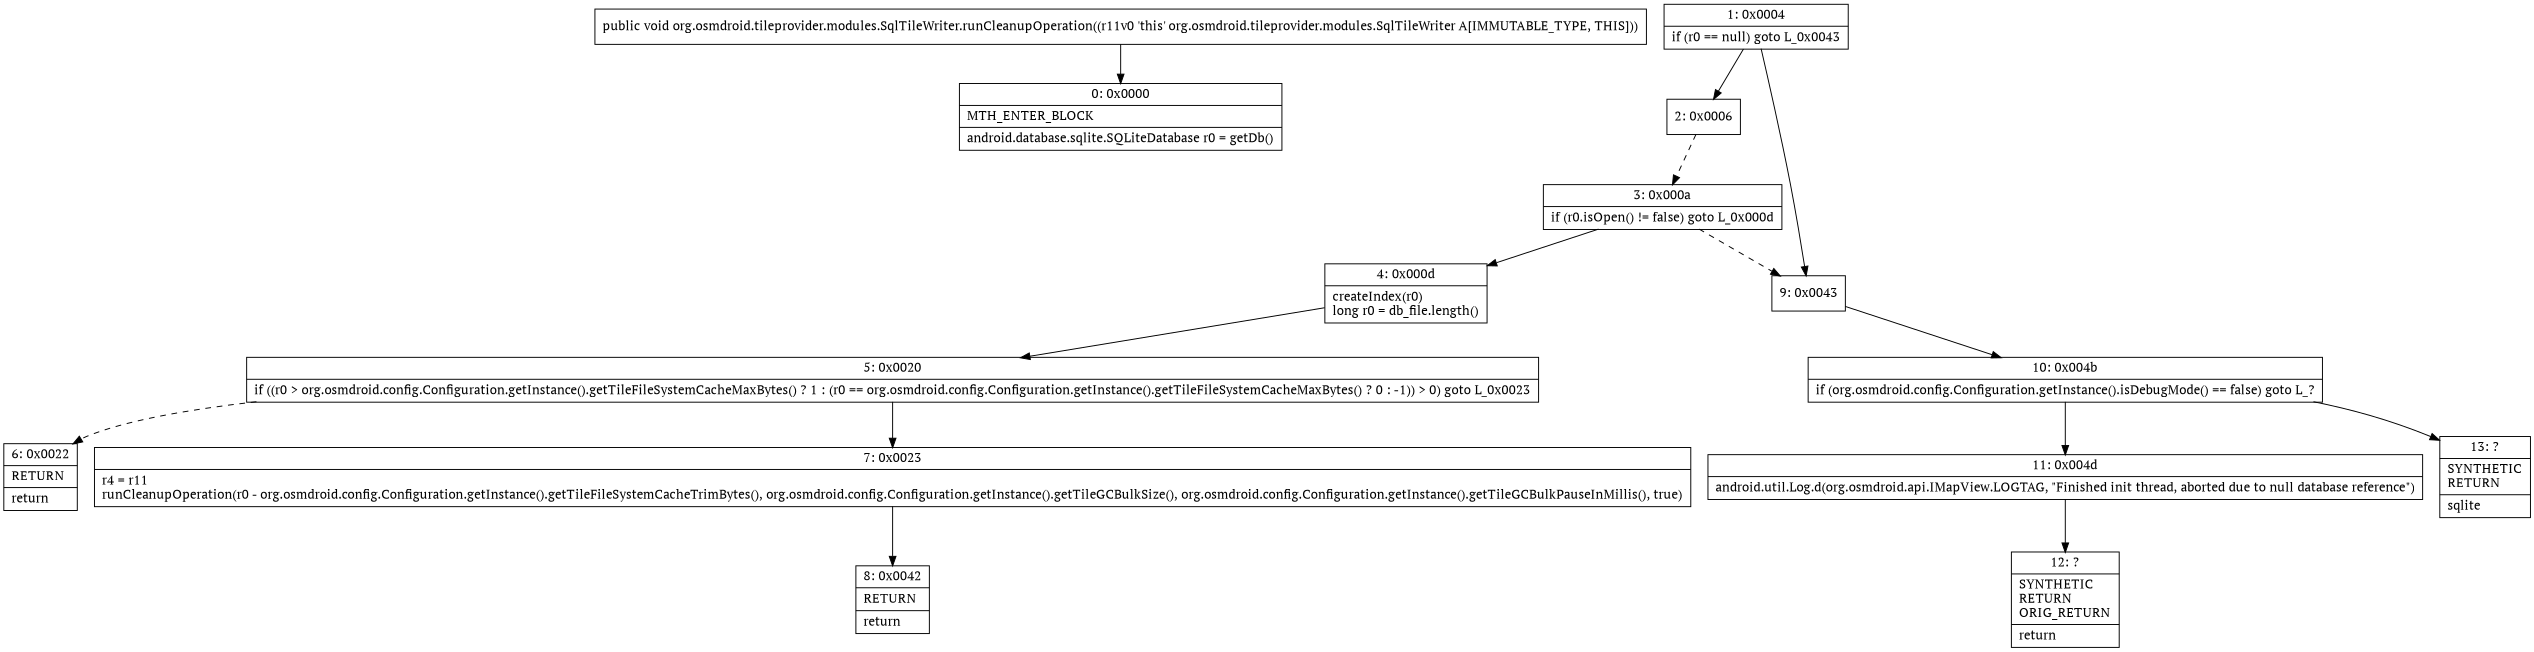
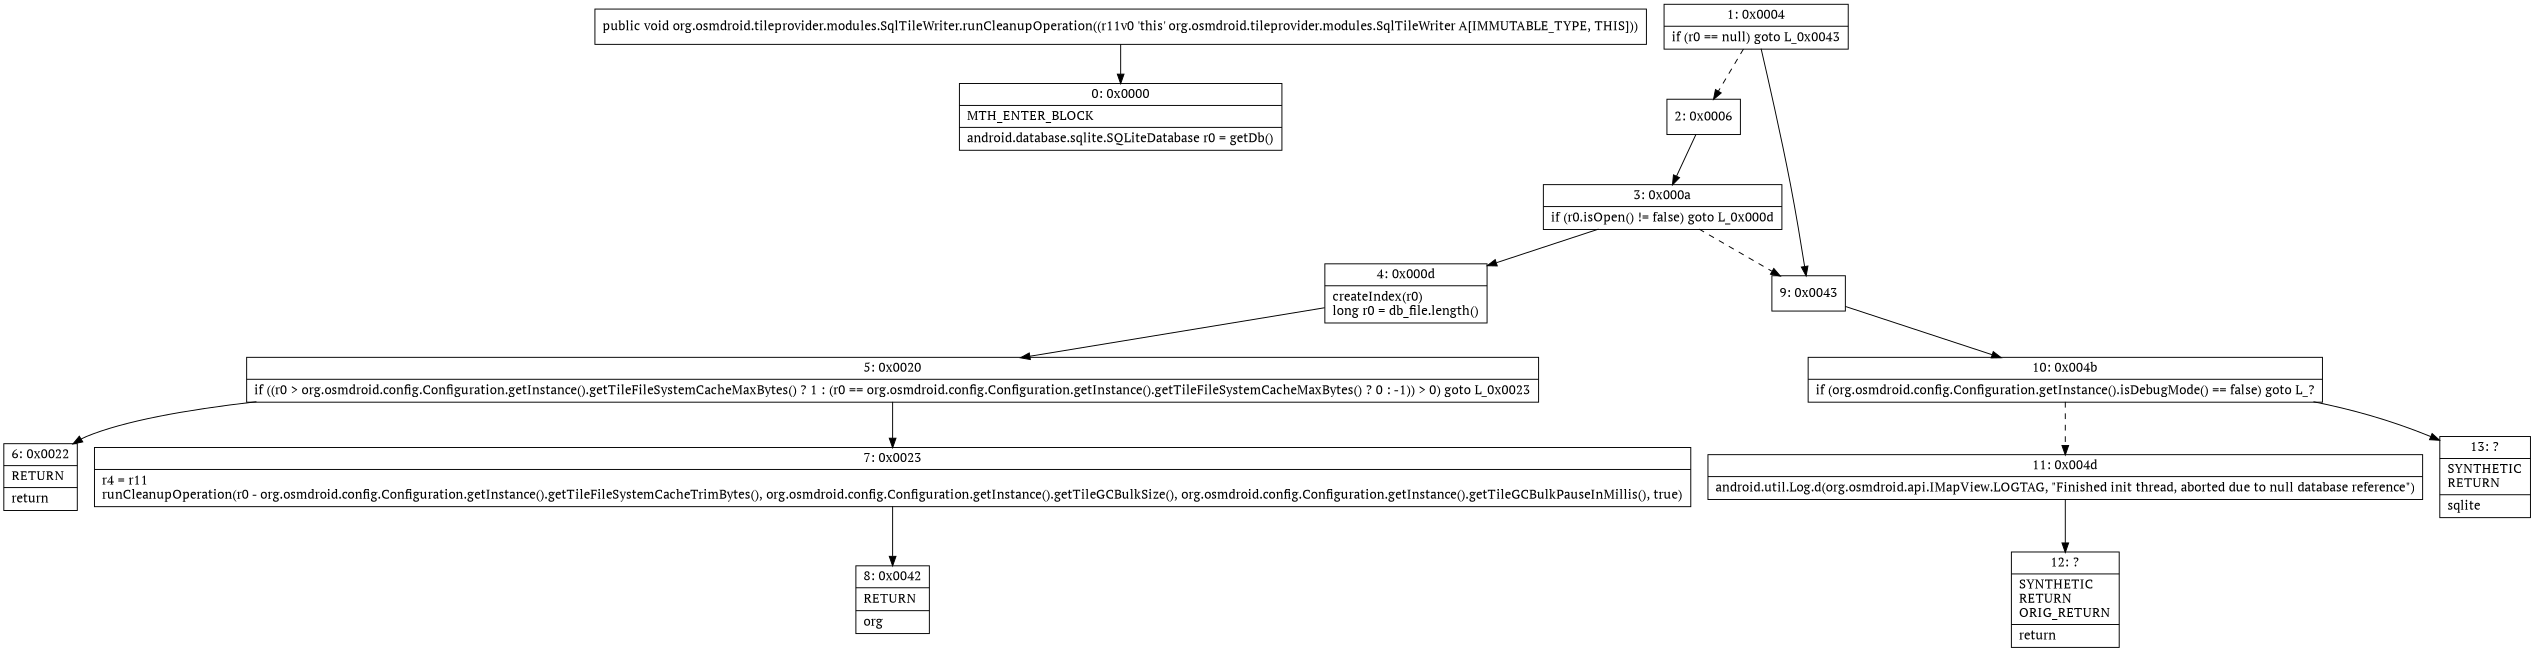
edge "1: 0x0004" -> "2: 0x0006": style solid -> dashed
edge "2: 0x0006" -> "3: 0x000a": style dashed -> solid
edge "5: 0x0020" -> "6: 0x0022": style dashed -> solid
edge "10: 0x004b" -> "11: 0x004d": style solid -> dashed
node "8: 0x0042": text "return" -> "org"
